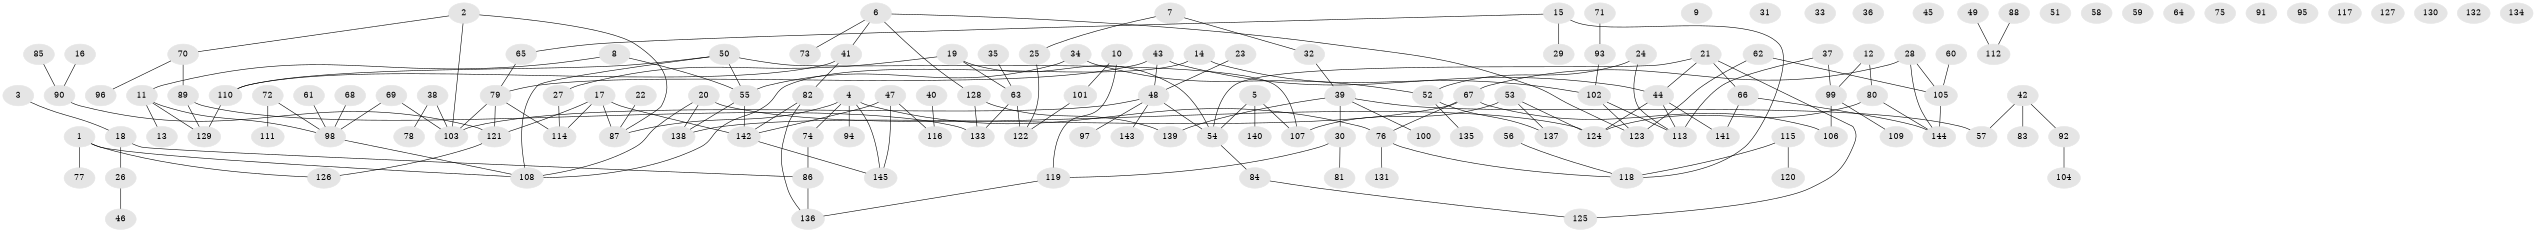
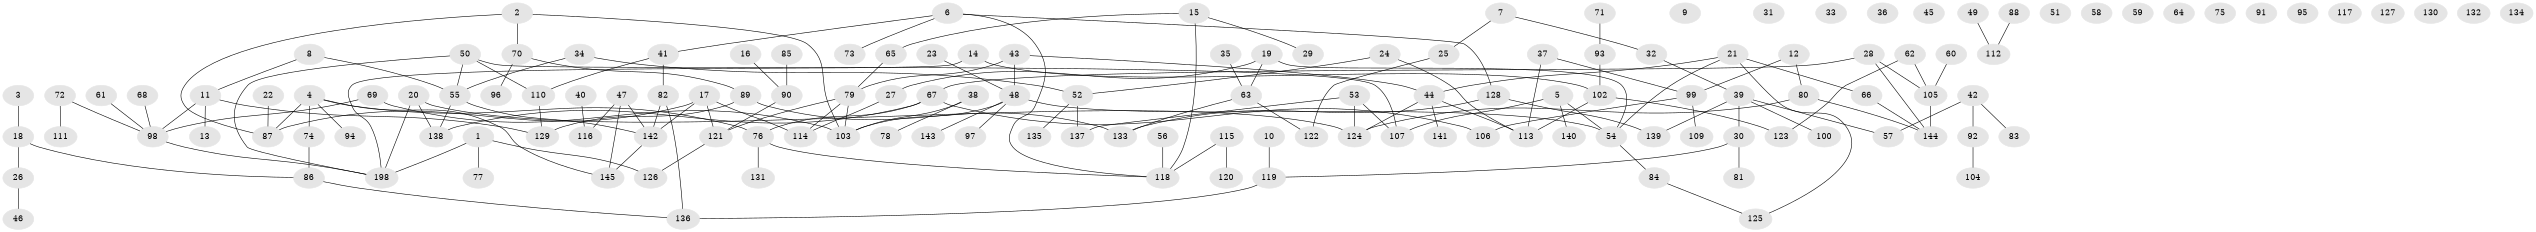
edge "6" -- "123": now "6" -- "118"
node "101": removed
edge "66" -- "141": removed
node "108": label "108" -> "198"
